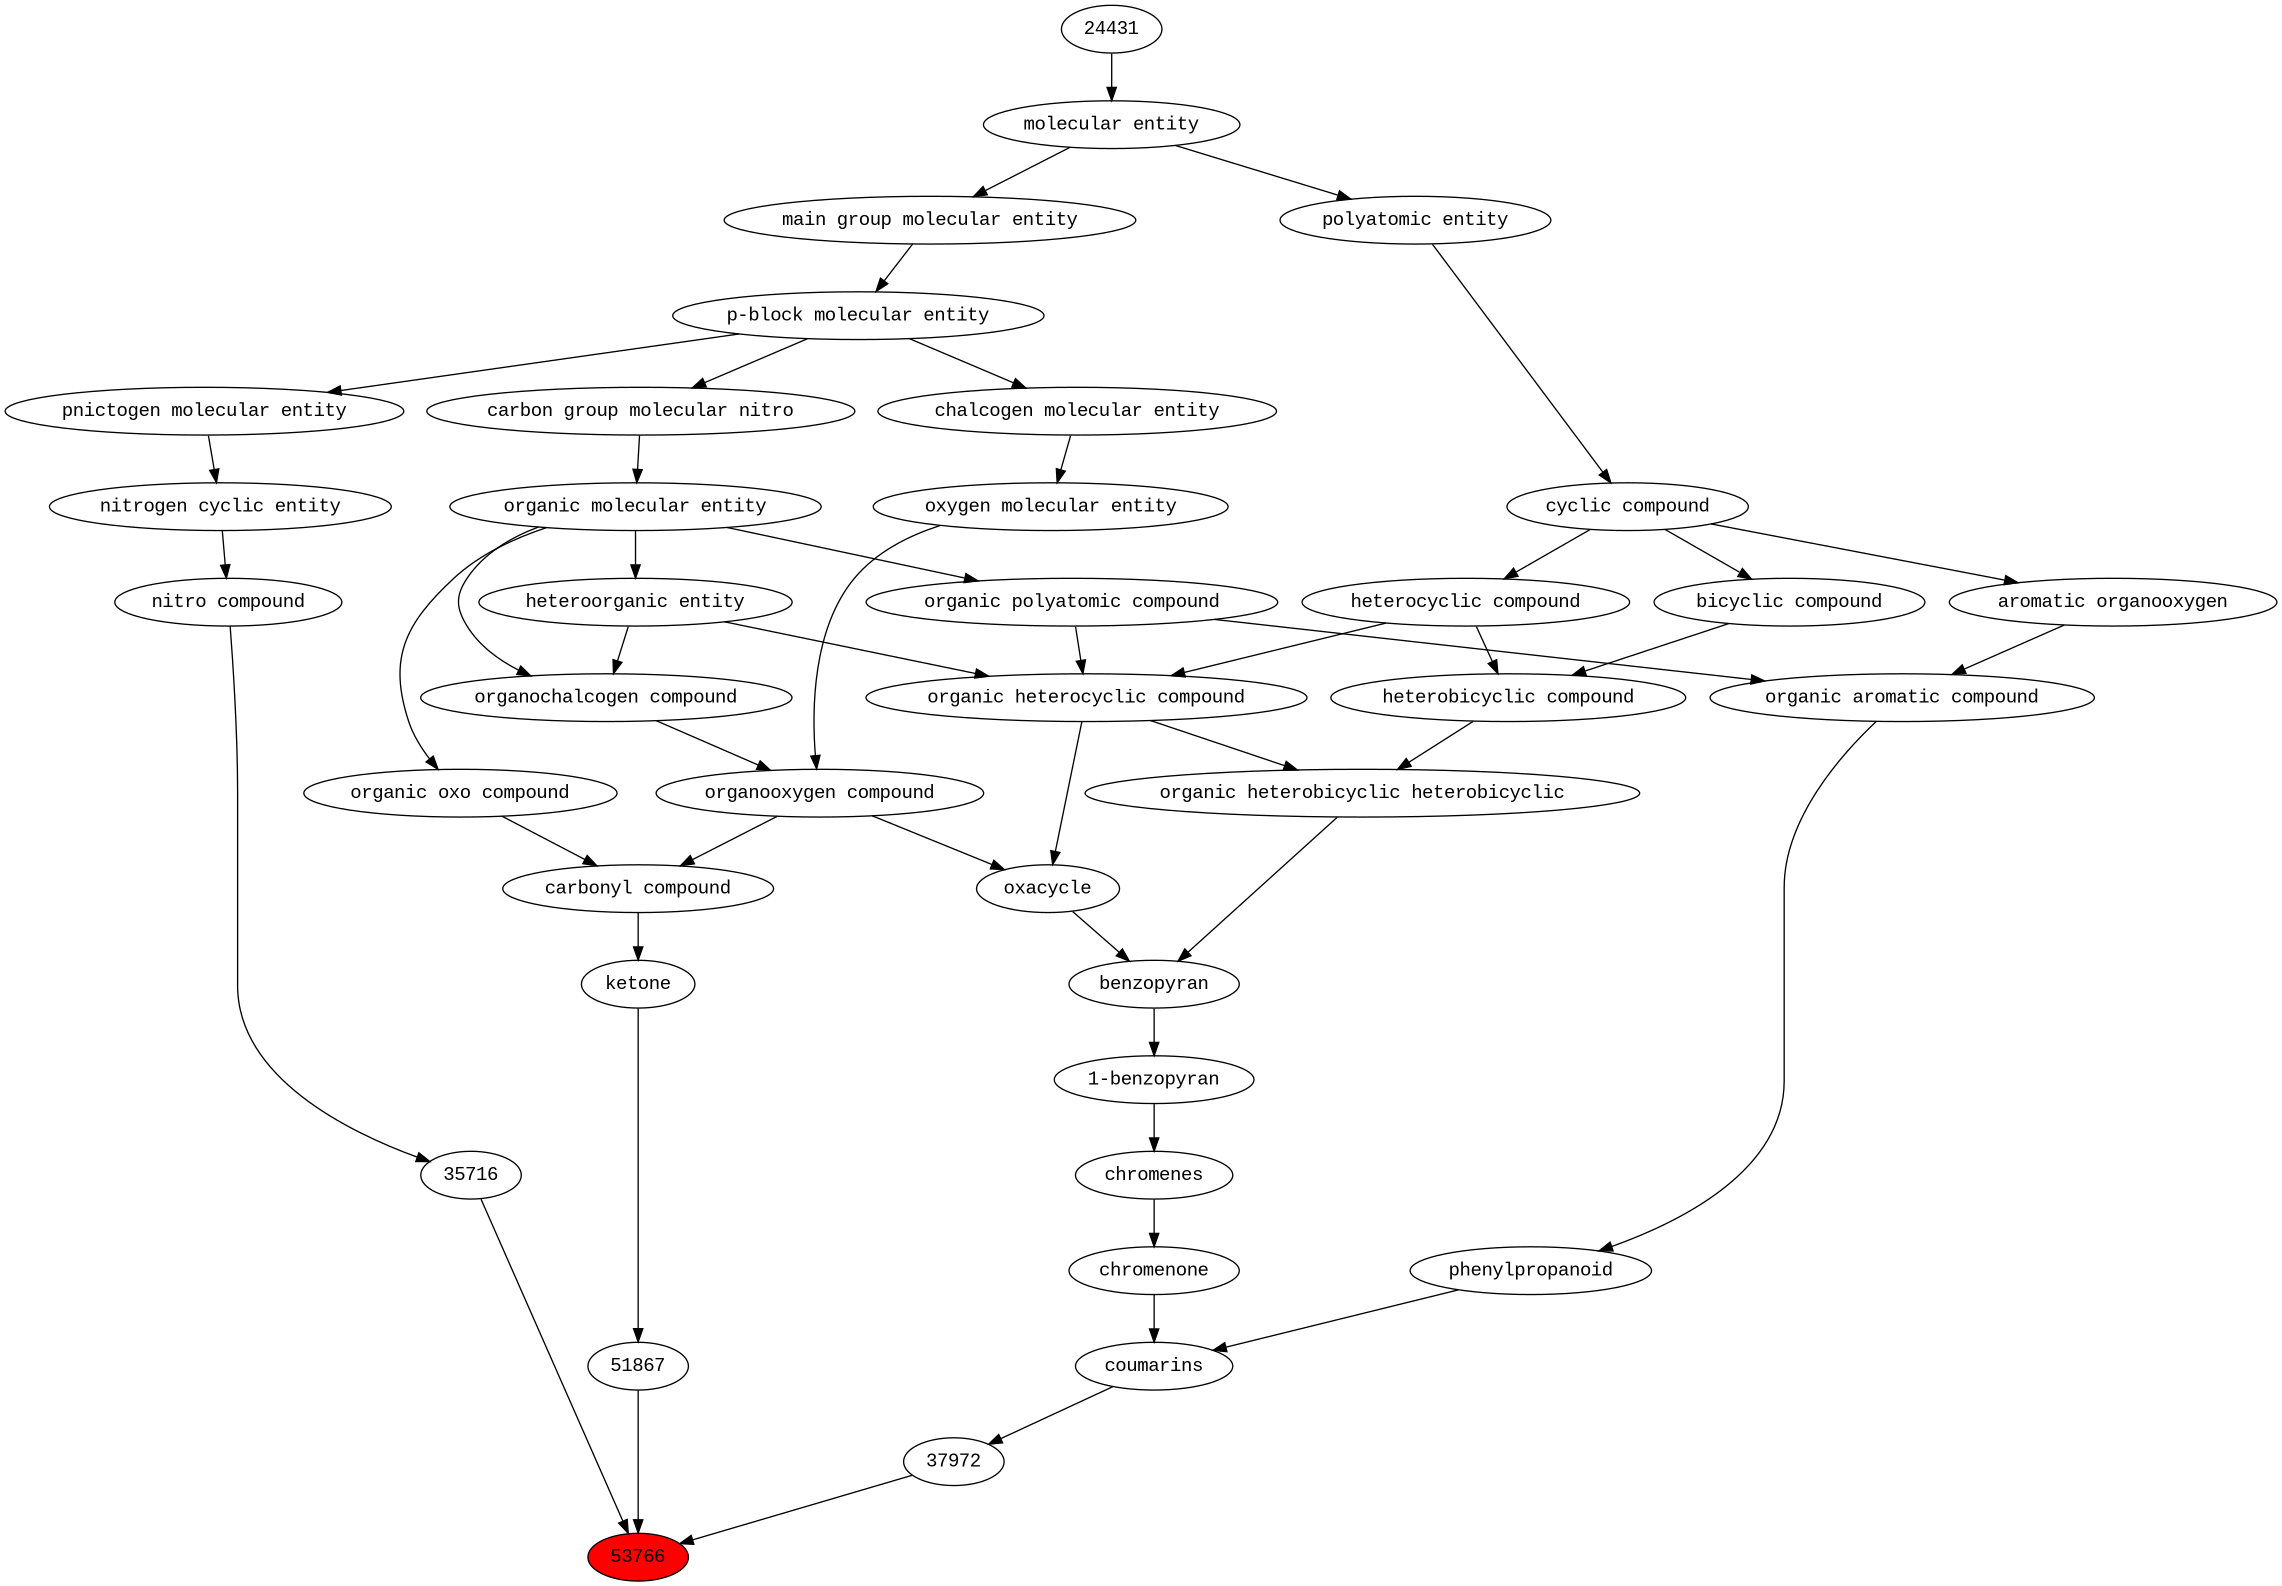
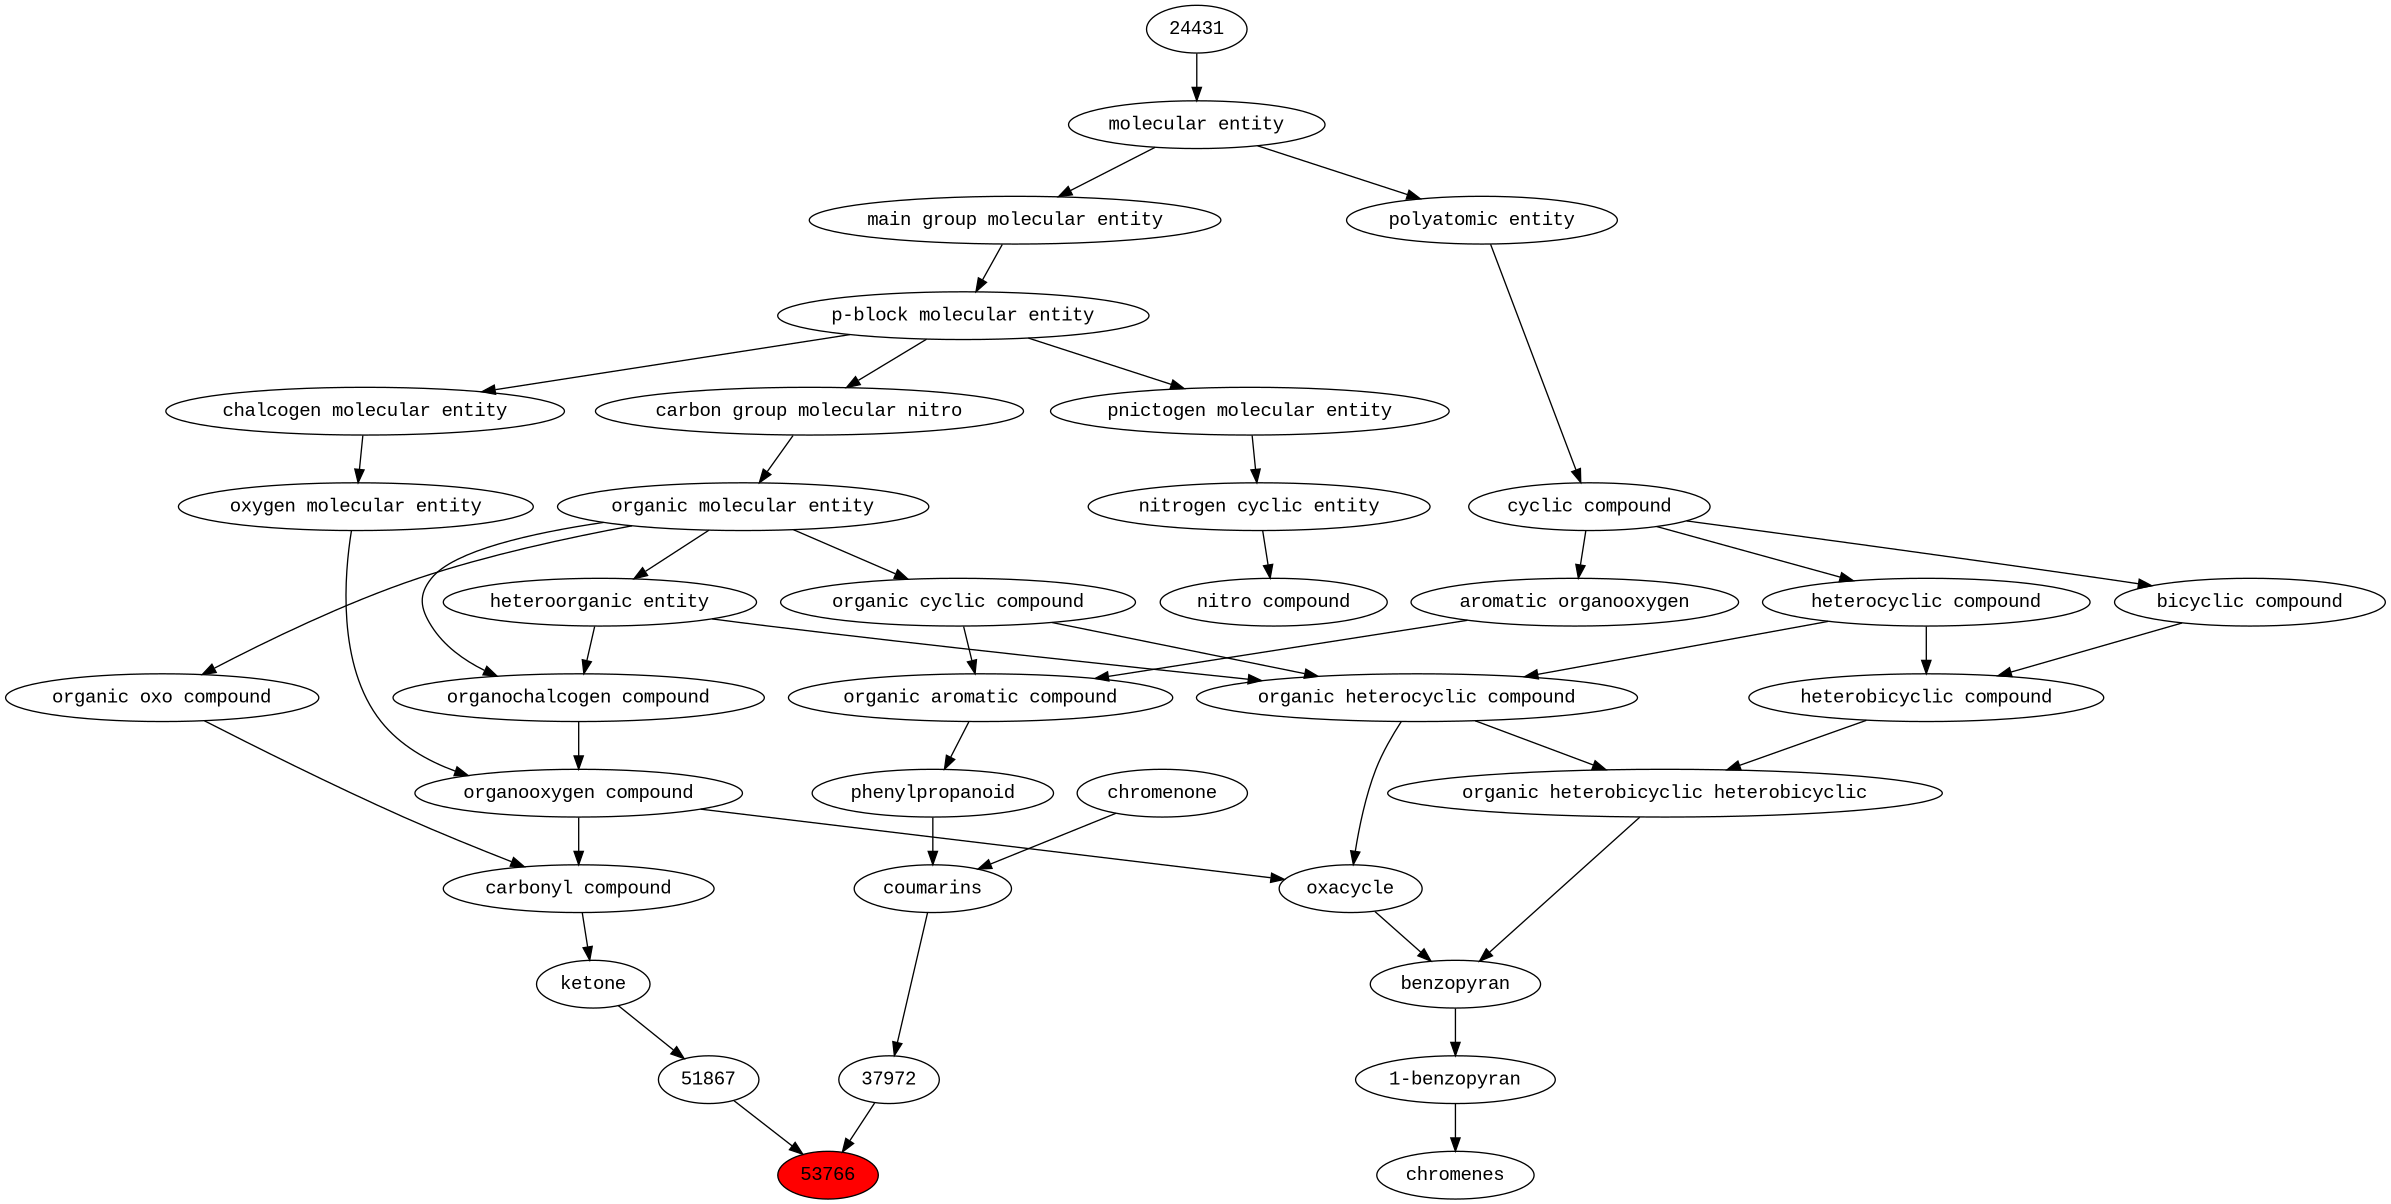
node "organic polyatomic compound": label "organic polyatomic compound" -> "organic cyclic compound"
node "35716": removed
edge "chromenes" -> "chromenone": removed
